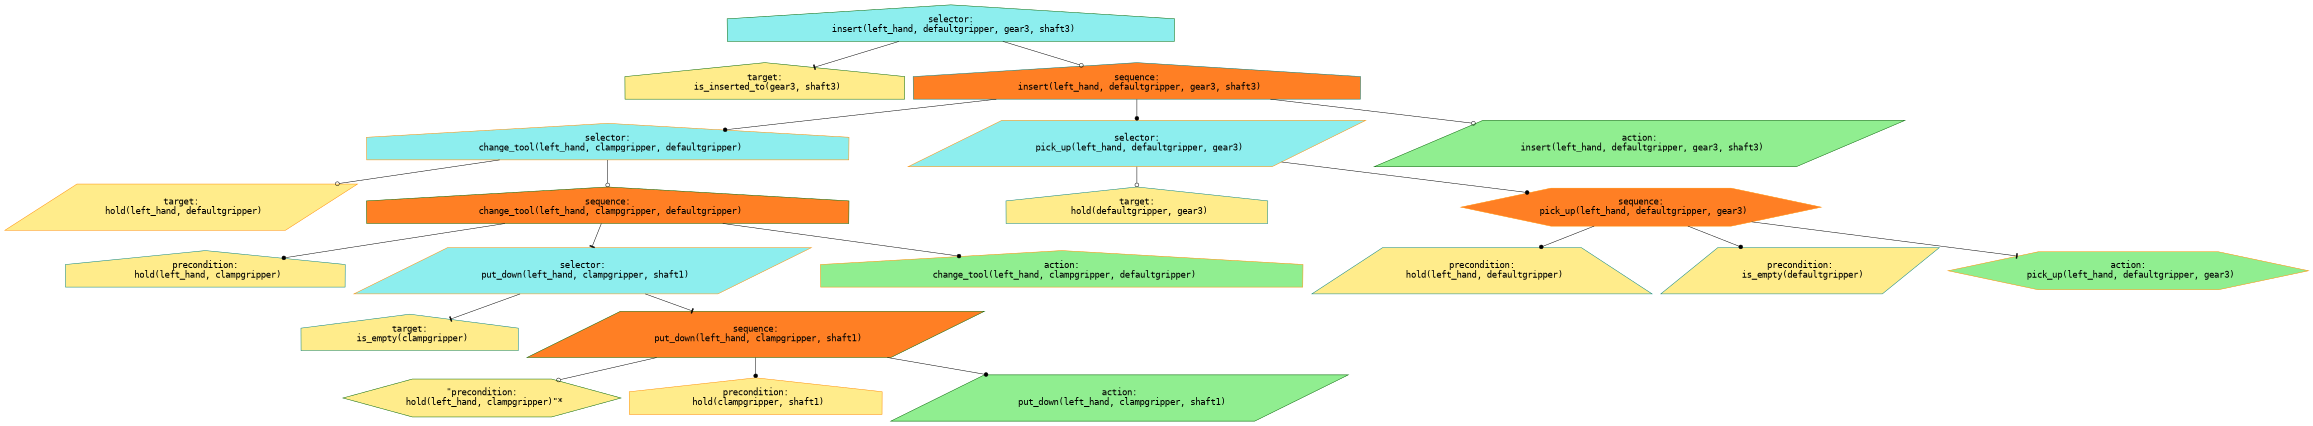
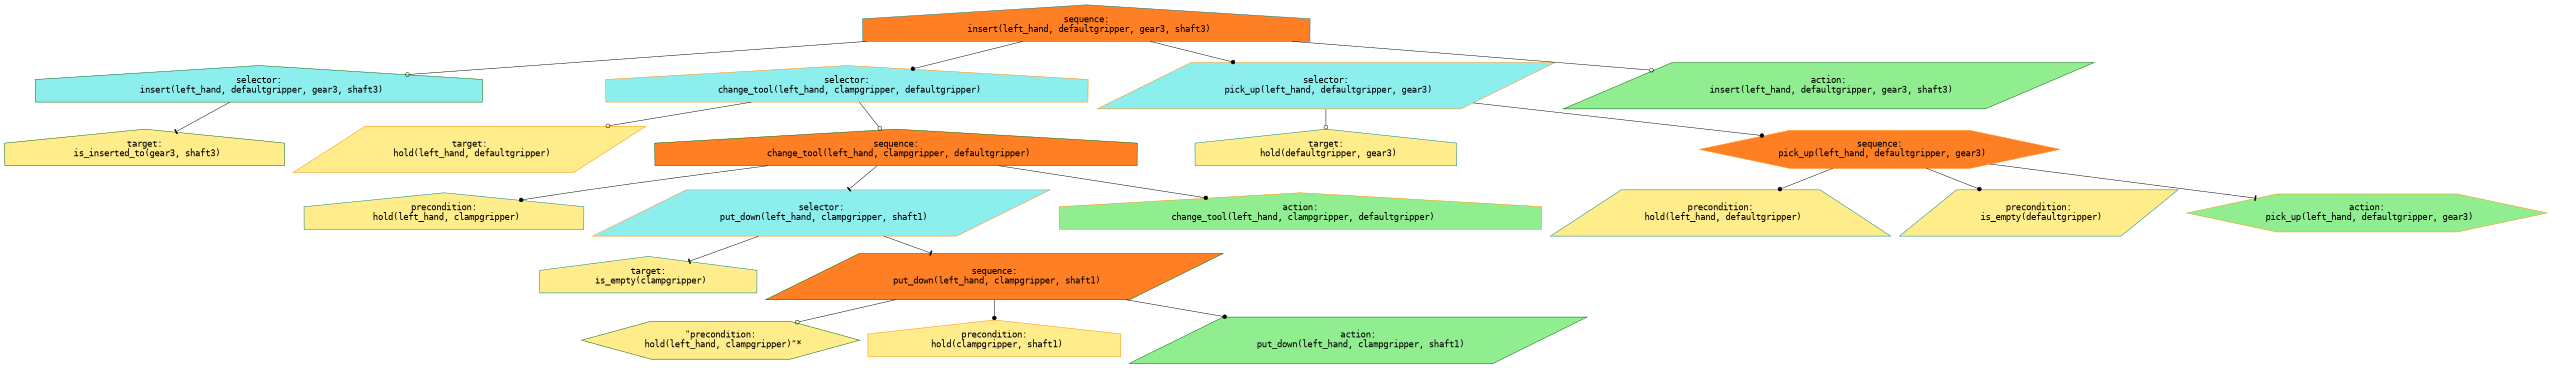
edge "selector: insert(left_hand, defaultgripper, gear3, shaft3)" -> "sequence: insert(left_hand, defaultgripper, gear3, shaft3)": reversed
